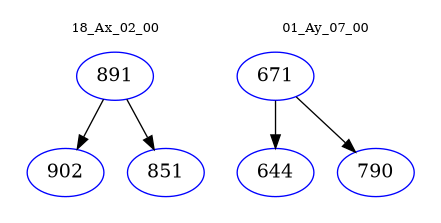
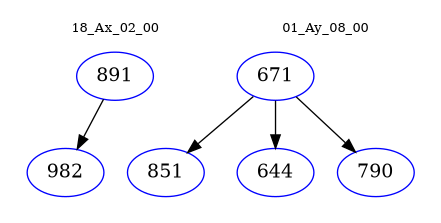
cluster "01_Ay_07_00": label "01_Ay_07_00" -> "01_Ay_08_00"
edge "891" -> "851": now "671" -> "851"
node "902": label "902" -> "982"
